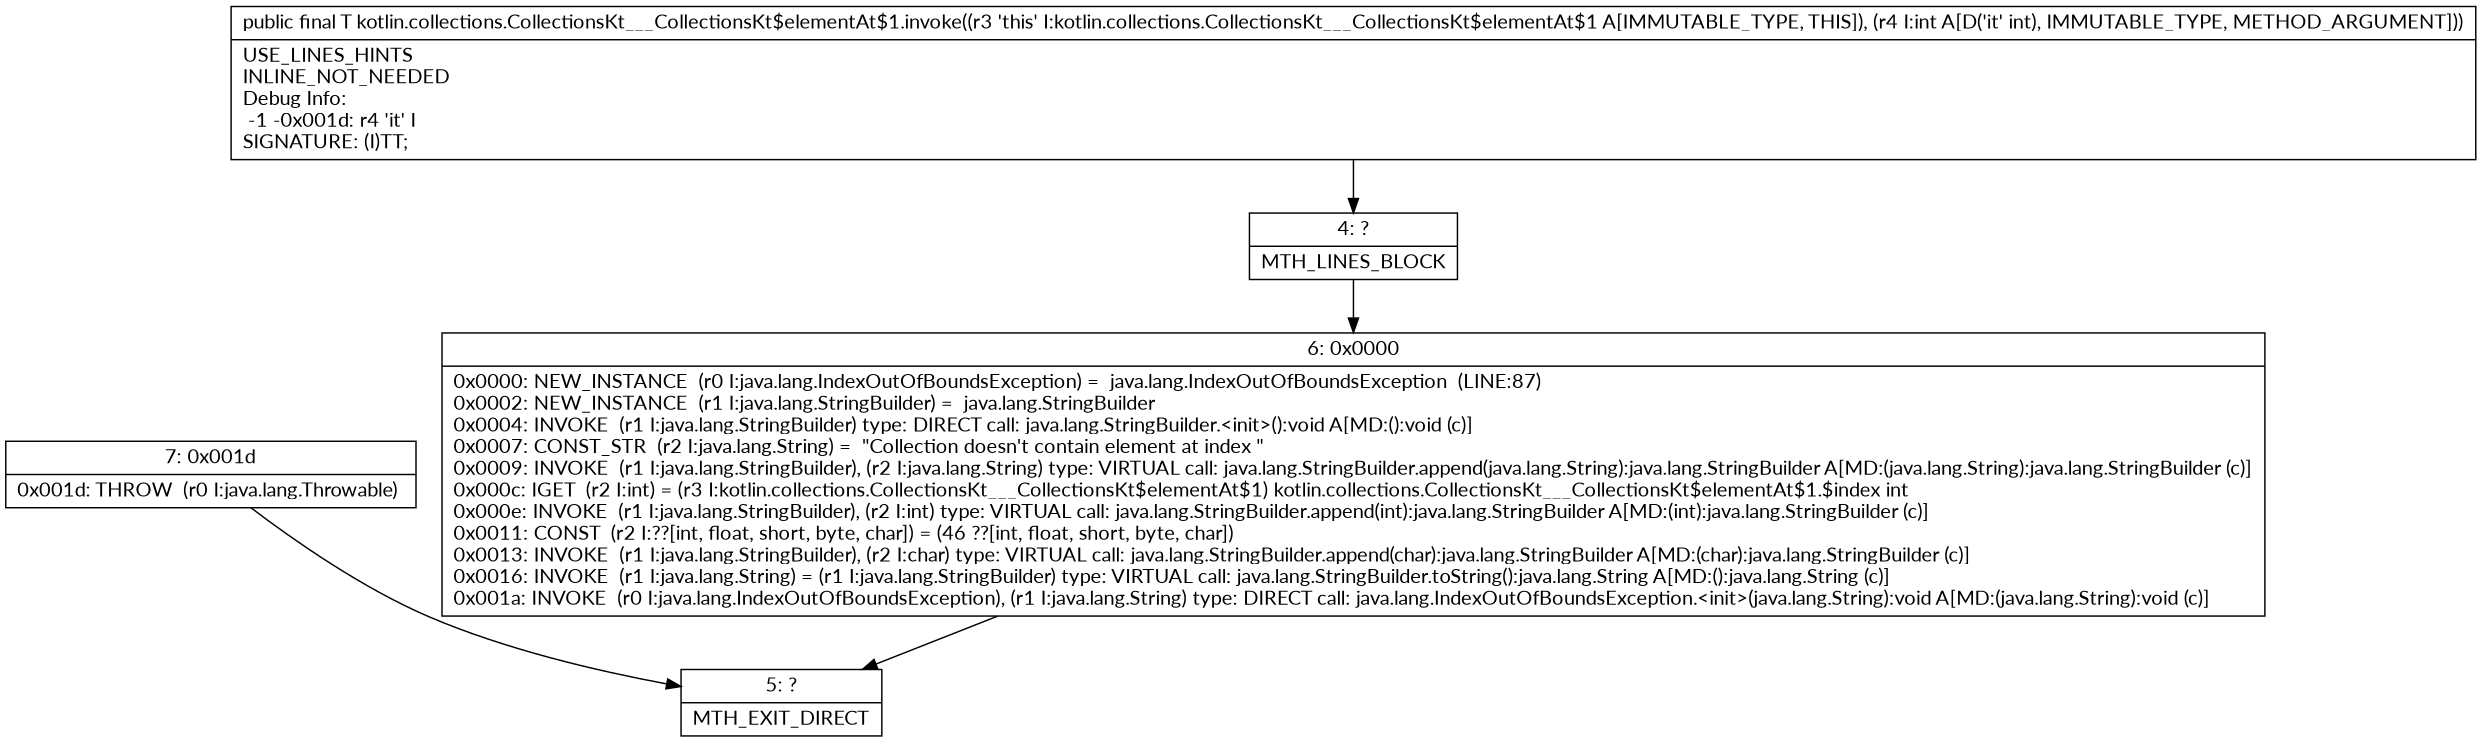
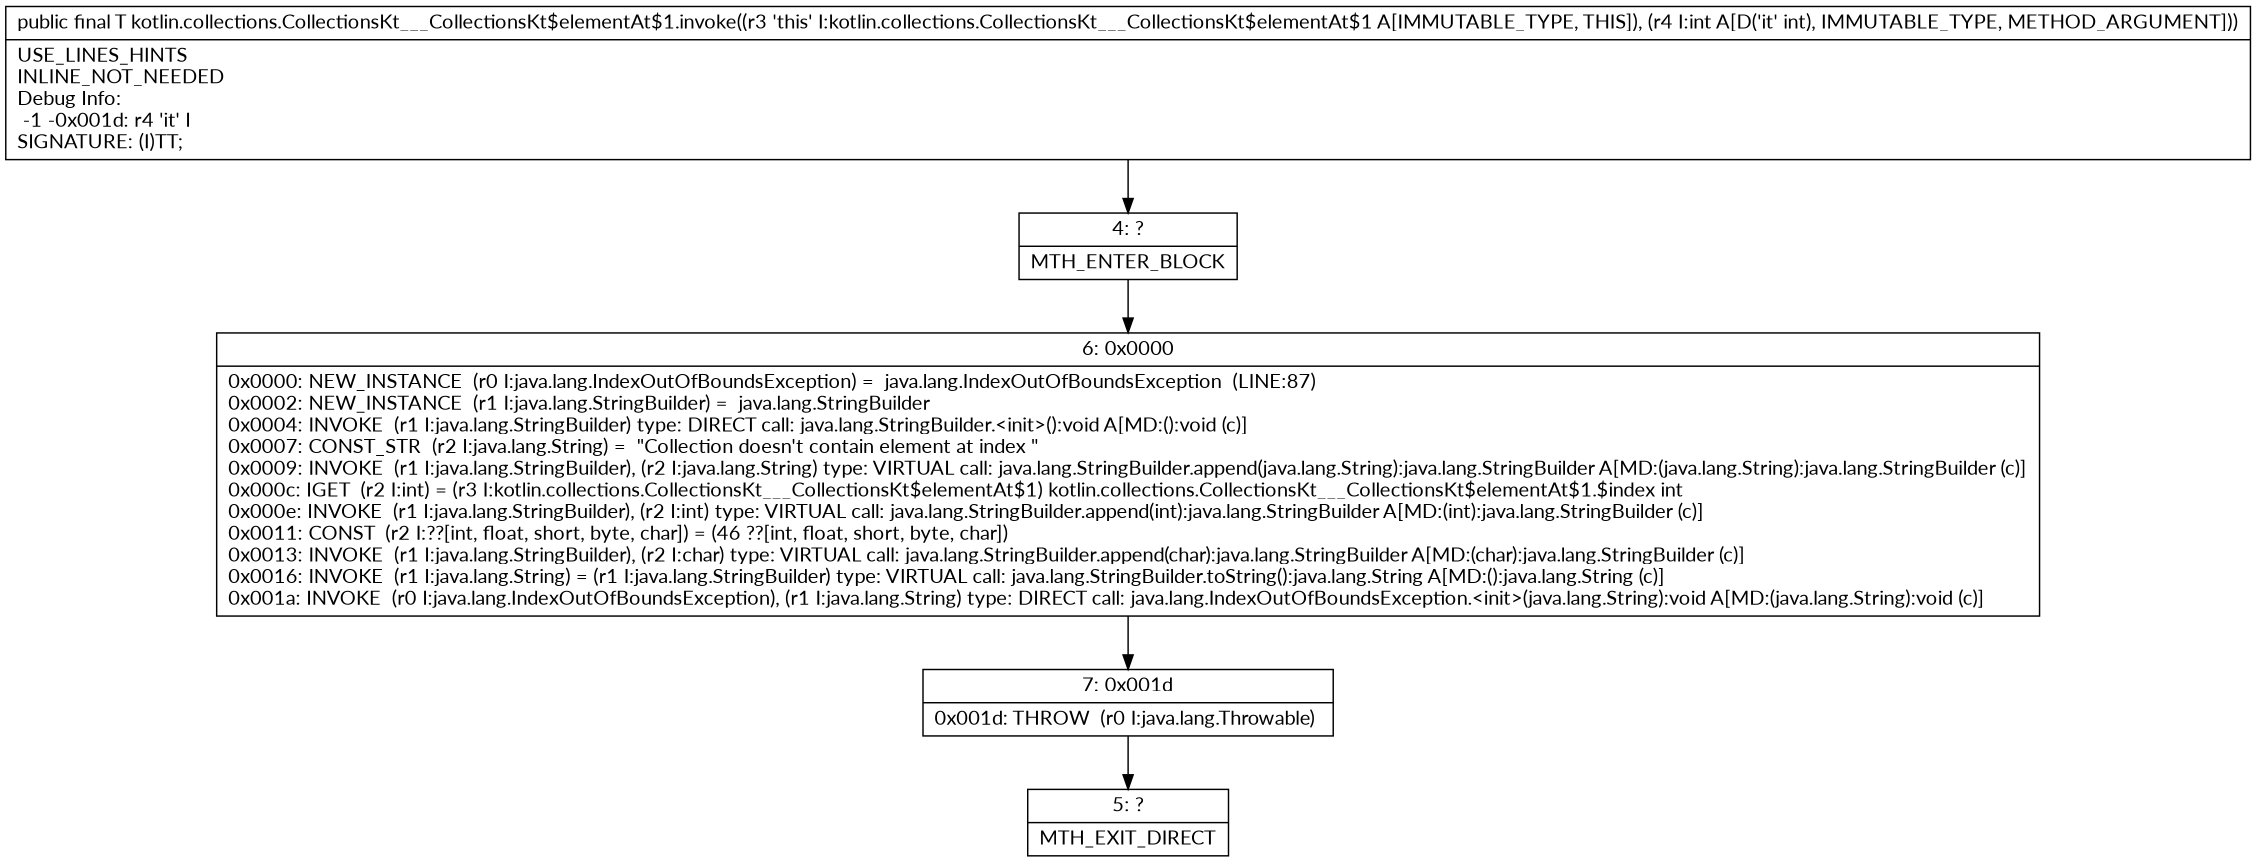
node "4: ?": text "MTH_LINES_BLOCK" -> "MTH_ENTER_BLOCK"
edge "6: 0x0000" -> "5: ?": now "6: 0x0000" -> "7: 0x001d"
